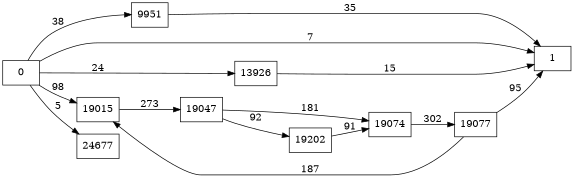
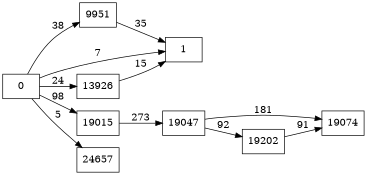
node "19077": removed
node "24677": label "24677" -> "24657"
